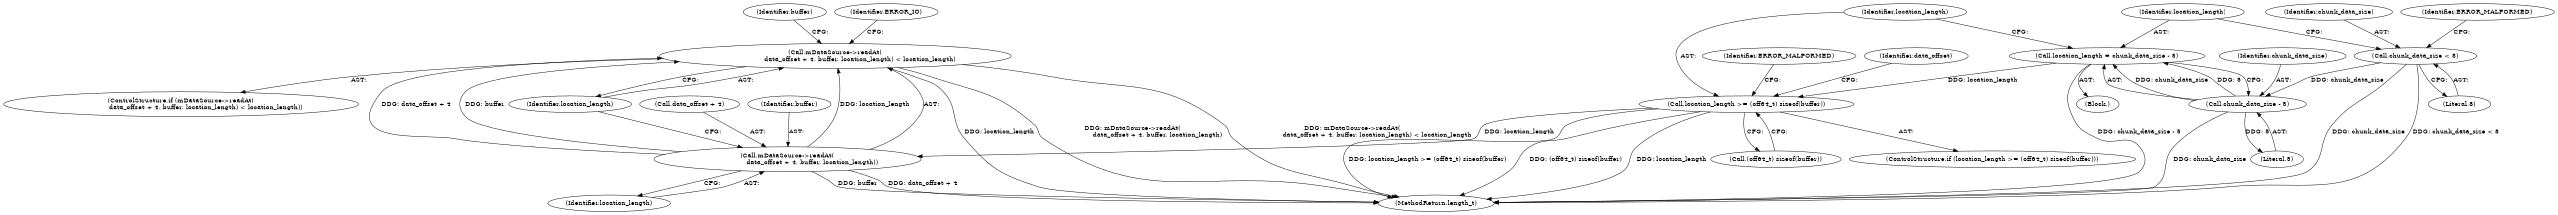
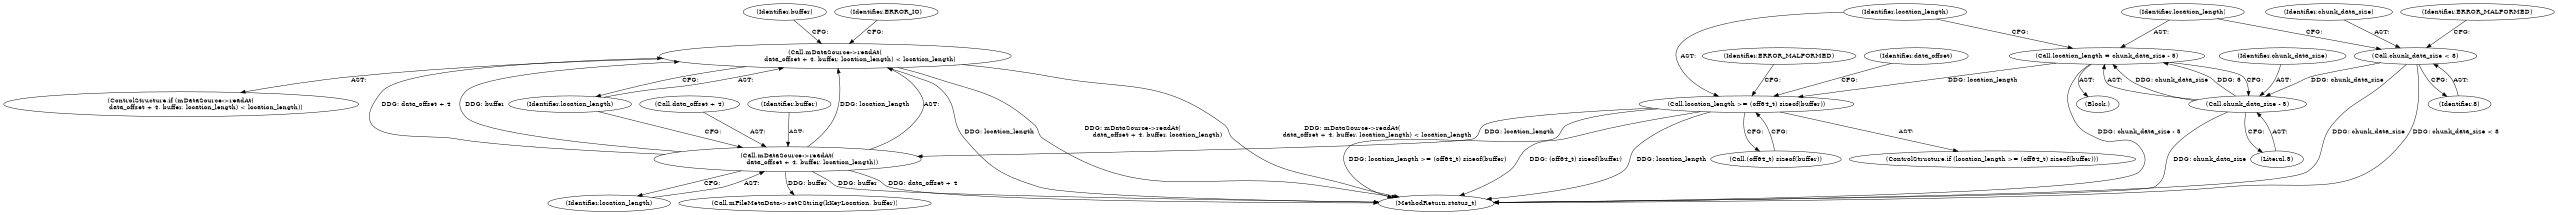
node "(Literal,8)": label "(Literal,8)" -> "(Identifier,8)"
edge "(Call,chunk_data_size - 5)" -> "(Literal,5)": label "DDG: 5" -> "CFG: "
node "(Call,mFileMetaData->setCString(kKeyLocation, buffer))": added
node "(MethodReturn,length_t)": label "(MethodReturn,length_t)" -> "(MethodReturn,status_t)"
